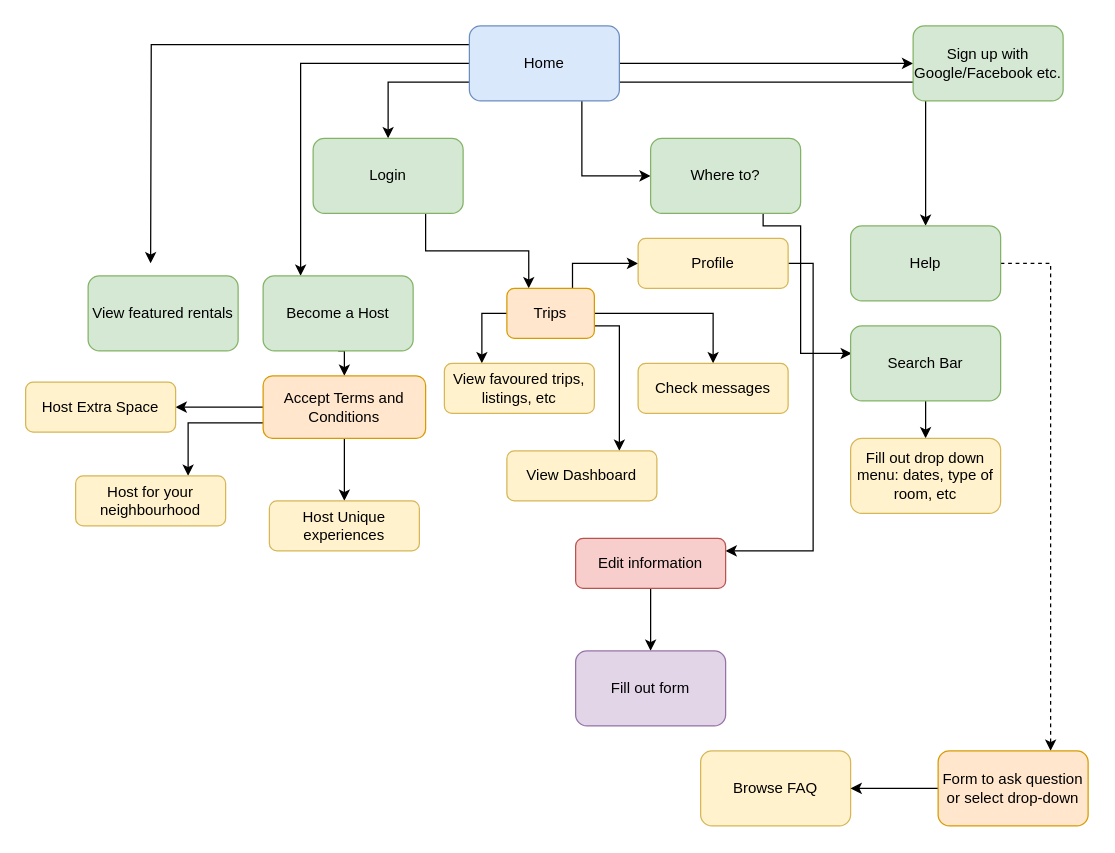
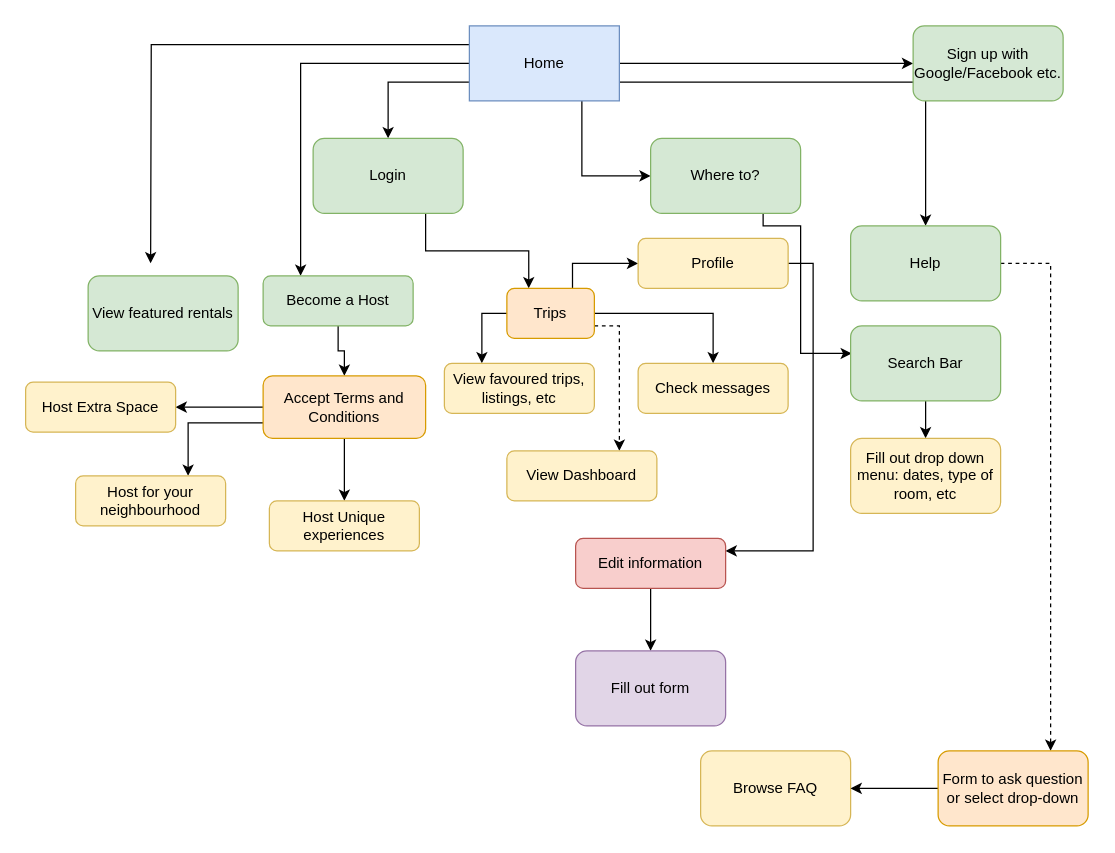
node "Home": shape rounded rectangle -> rectangle
node "Become a Host": size 150x75 -> 150x50
edge "Trips" -> "View Dashboard": style solid -> dashed
